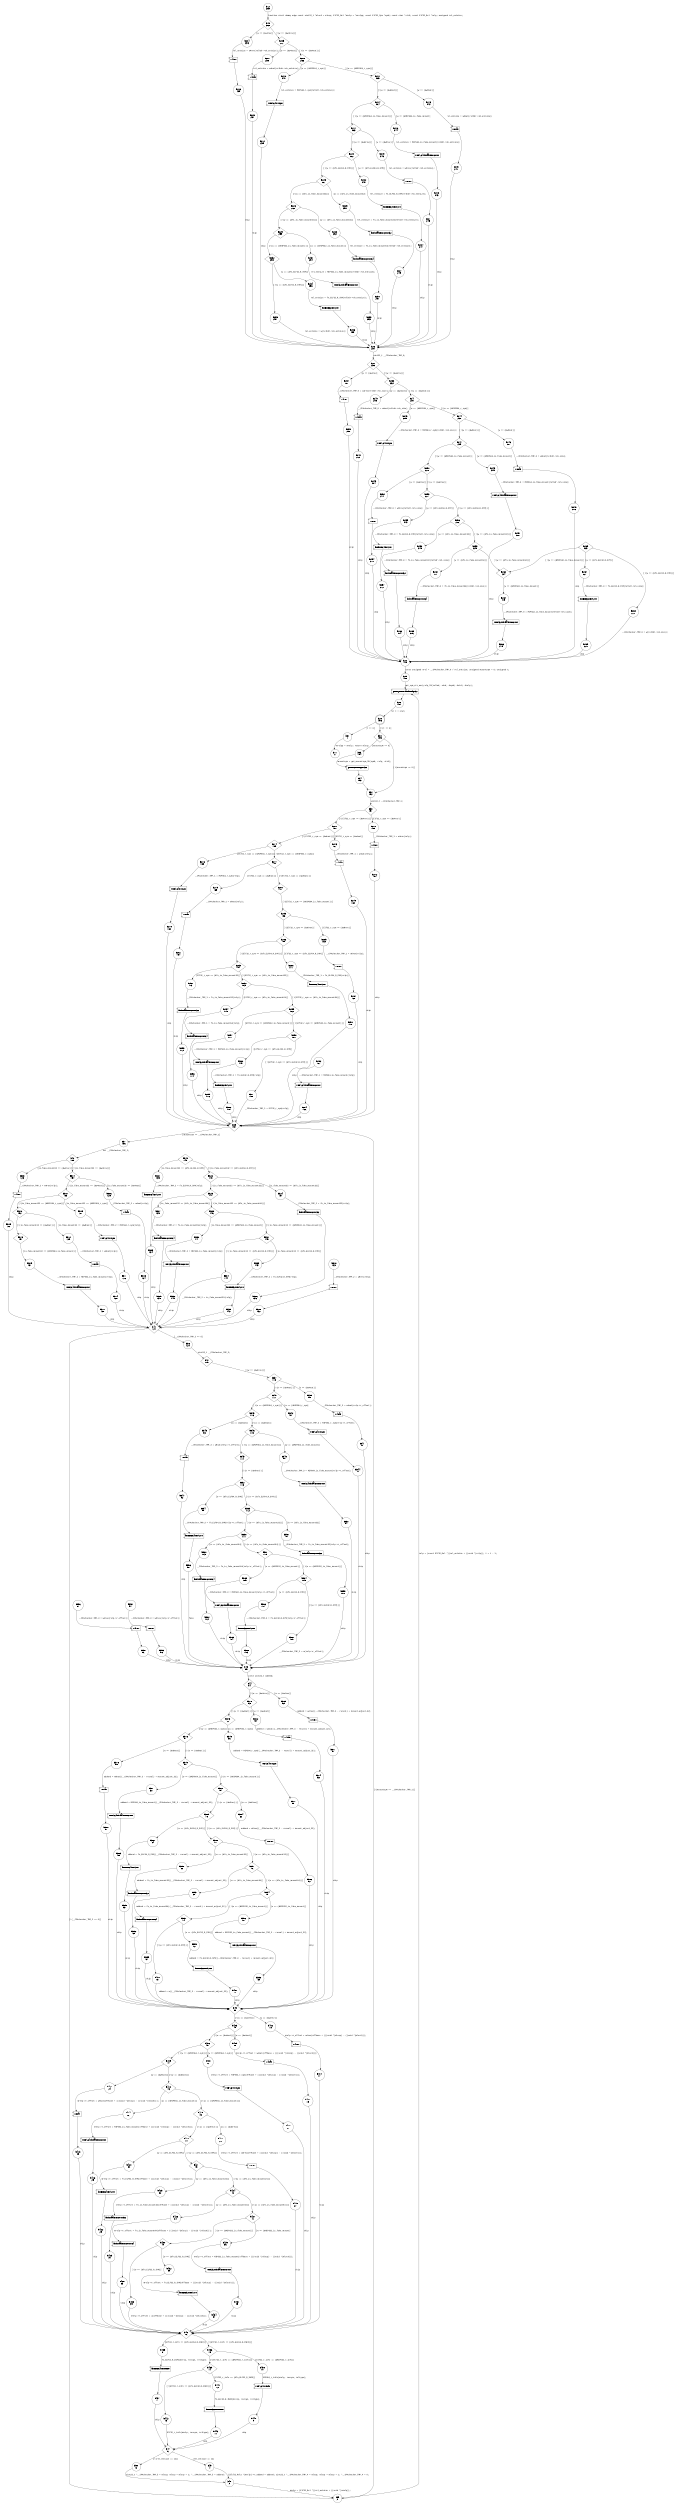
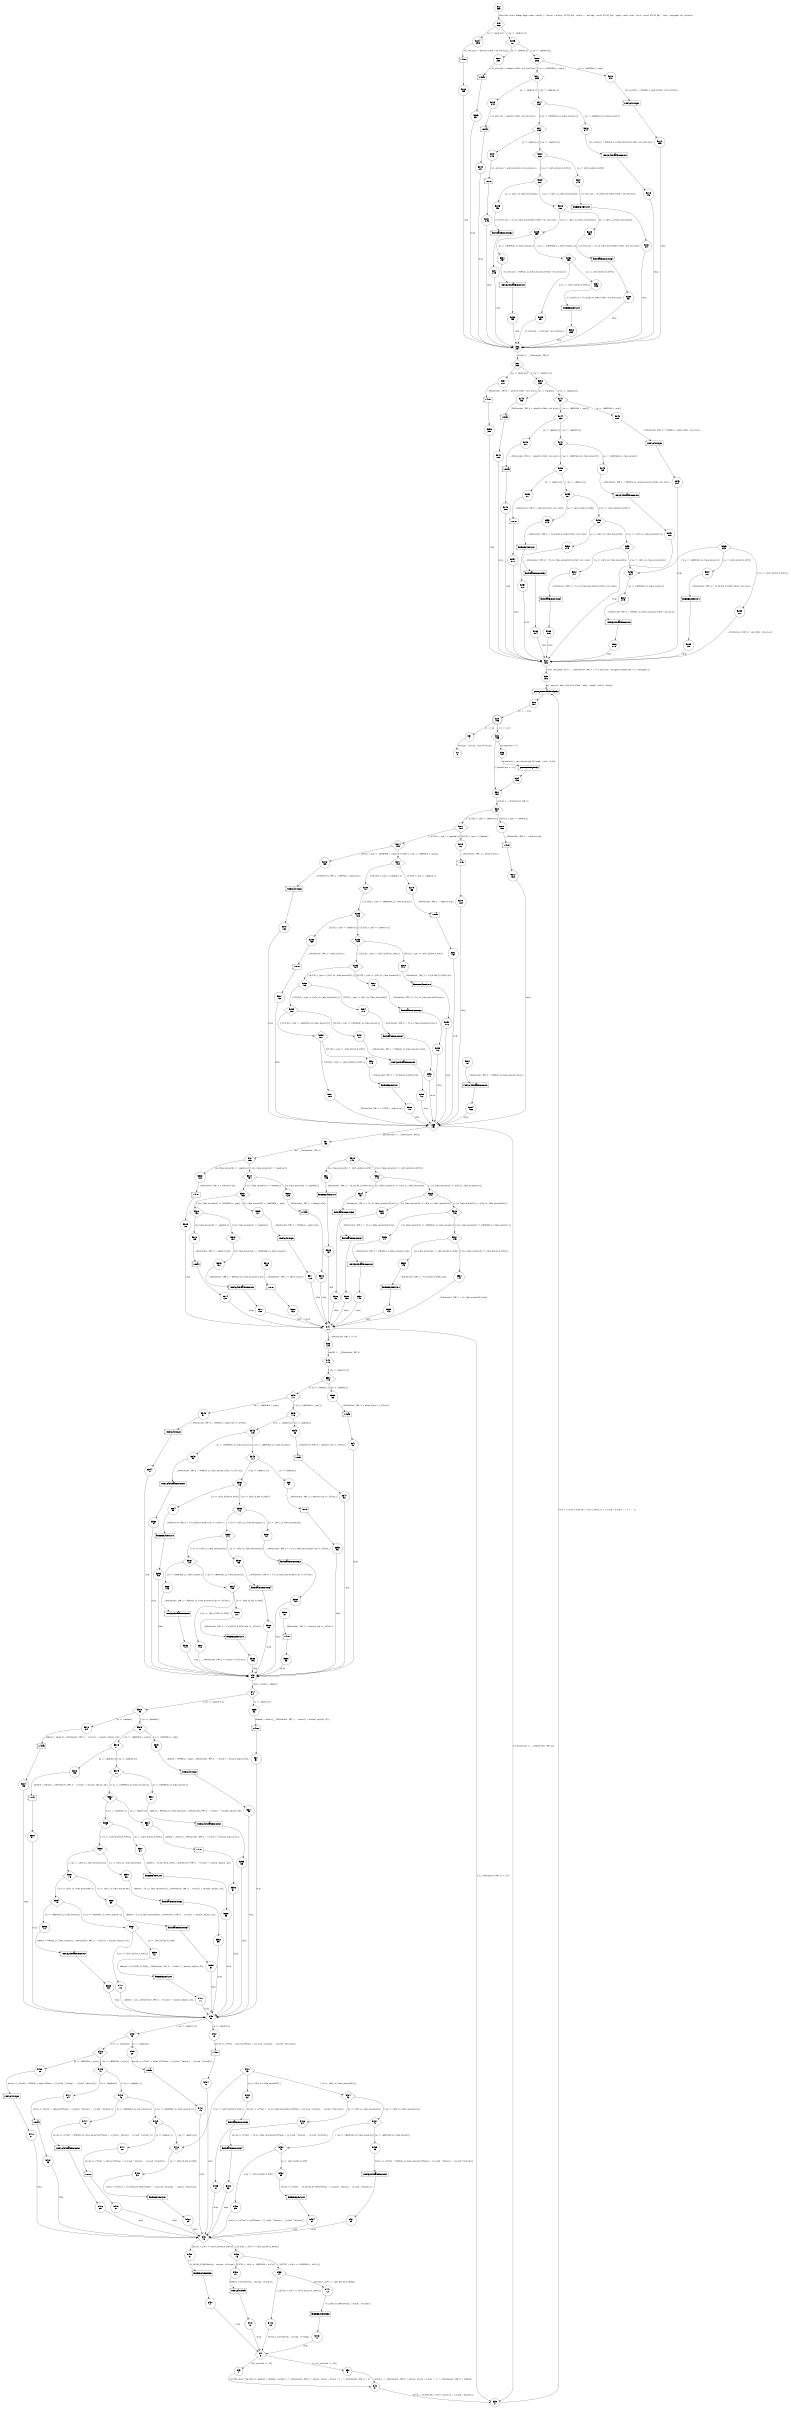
edge "5349 114" -> "5351 97": added, label "[w == (&w8rev)]"
edge "5418 44" -> "5421 43": reversed
